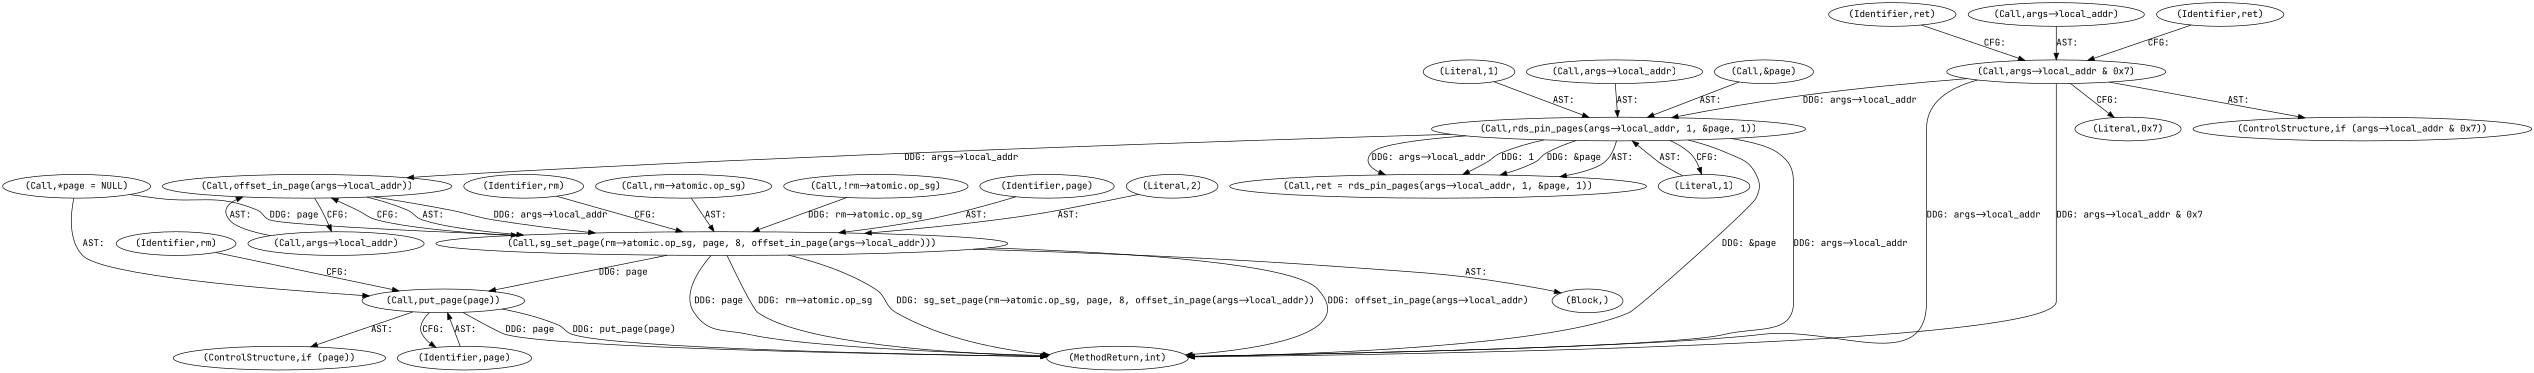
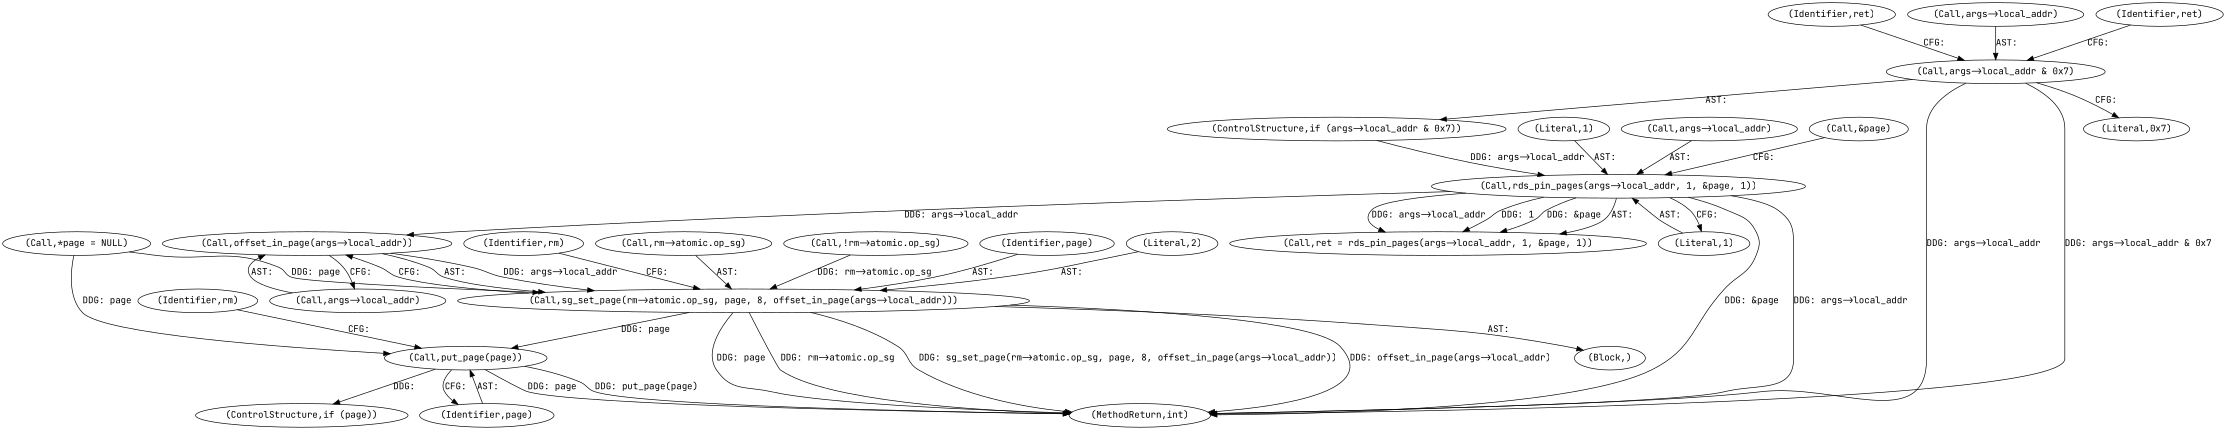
edge "(Call,args->local_addr & 0x7)" -> "(Call,rds_pin_pages(args->local_addr, 1, &page, 1))": now "(ControlStructure,if (args->local_addr & 0x7))" -> "(Call,rds_pin_pages(args->local_addr, 1, &page, 1))"
edge "(Call,&page)" -> "(Call,rds_pin_pages(args->local_addr, 1, &page, 1))": label "AST: " -> "CFG: "
edge "(Call,*page = NULL)" -> "(Call,put_page(page))": label "AST: " -> "DDG: page"
edge "(Call,put_page(page))" -> "(ControlStructure,if (page))": label "AST: " -> "DDG: "
